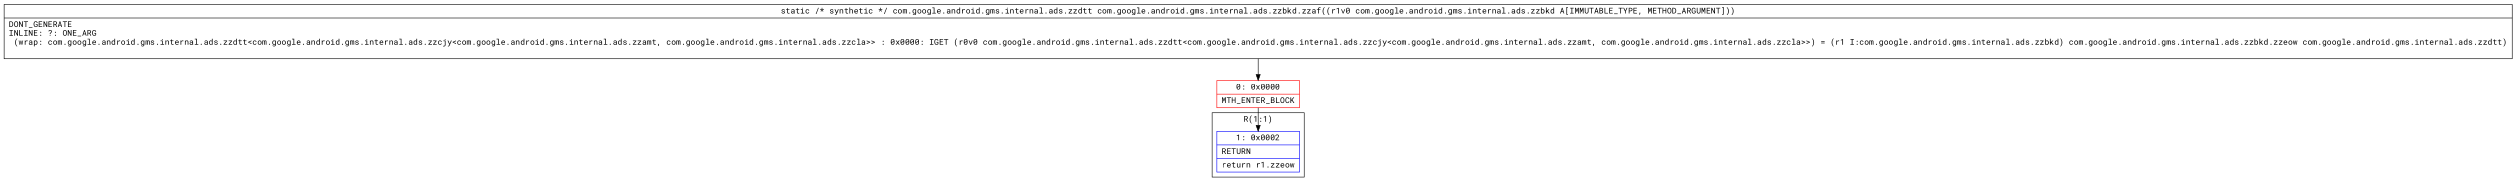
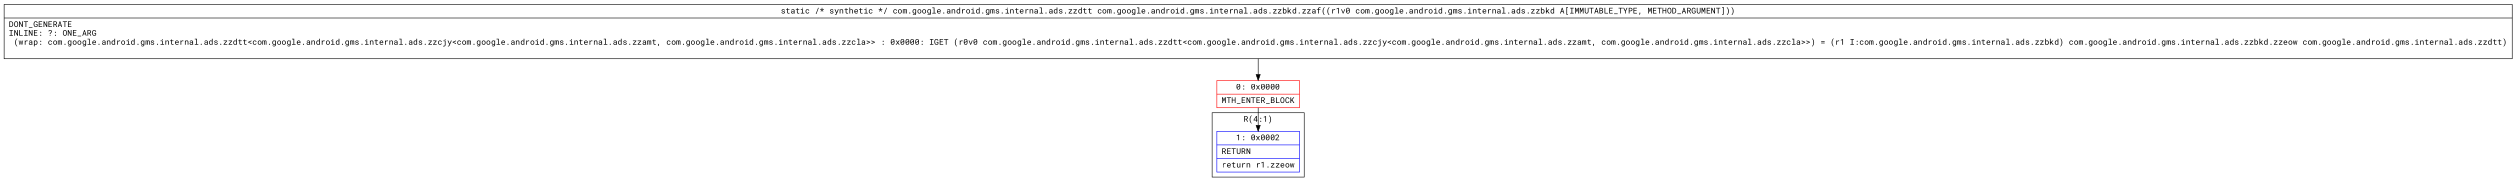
cluster "R(1:1)": label "R(1:1)" -> "R(4:1)"
